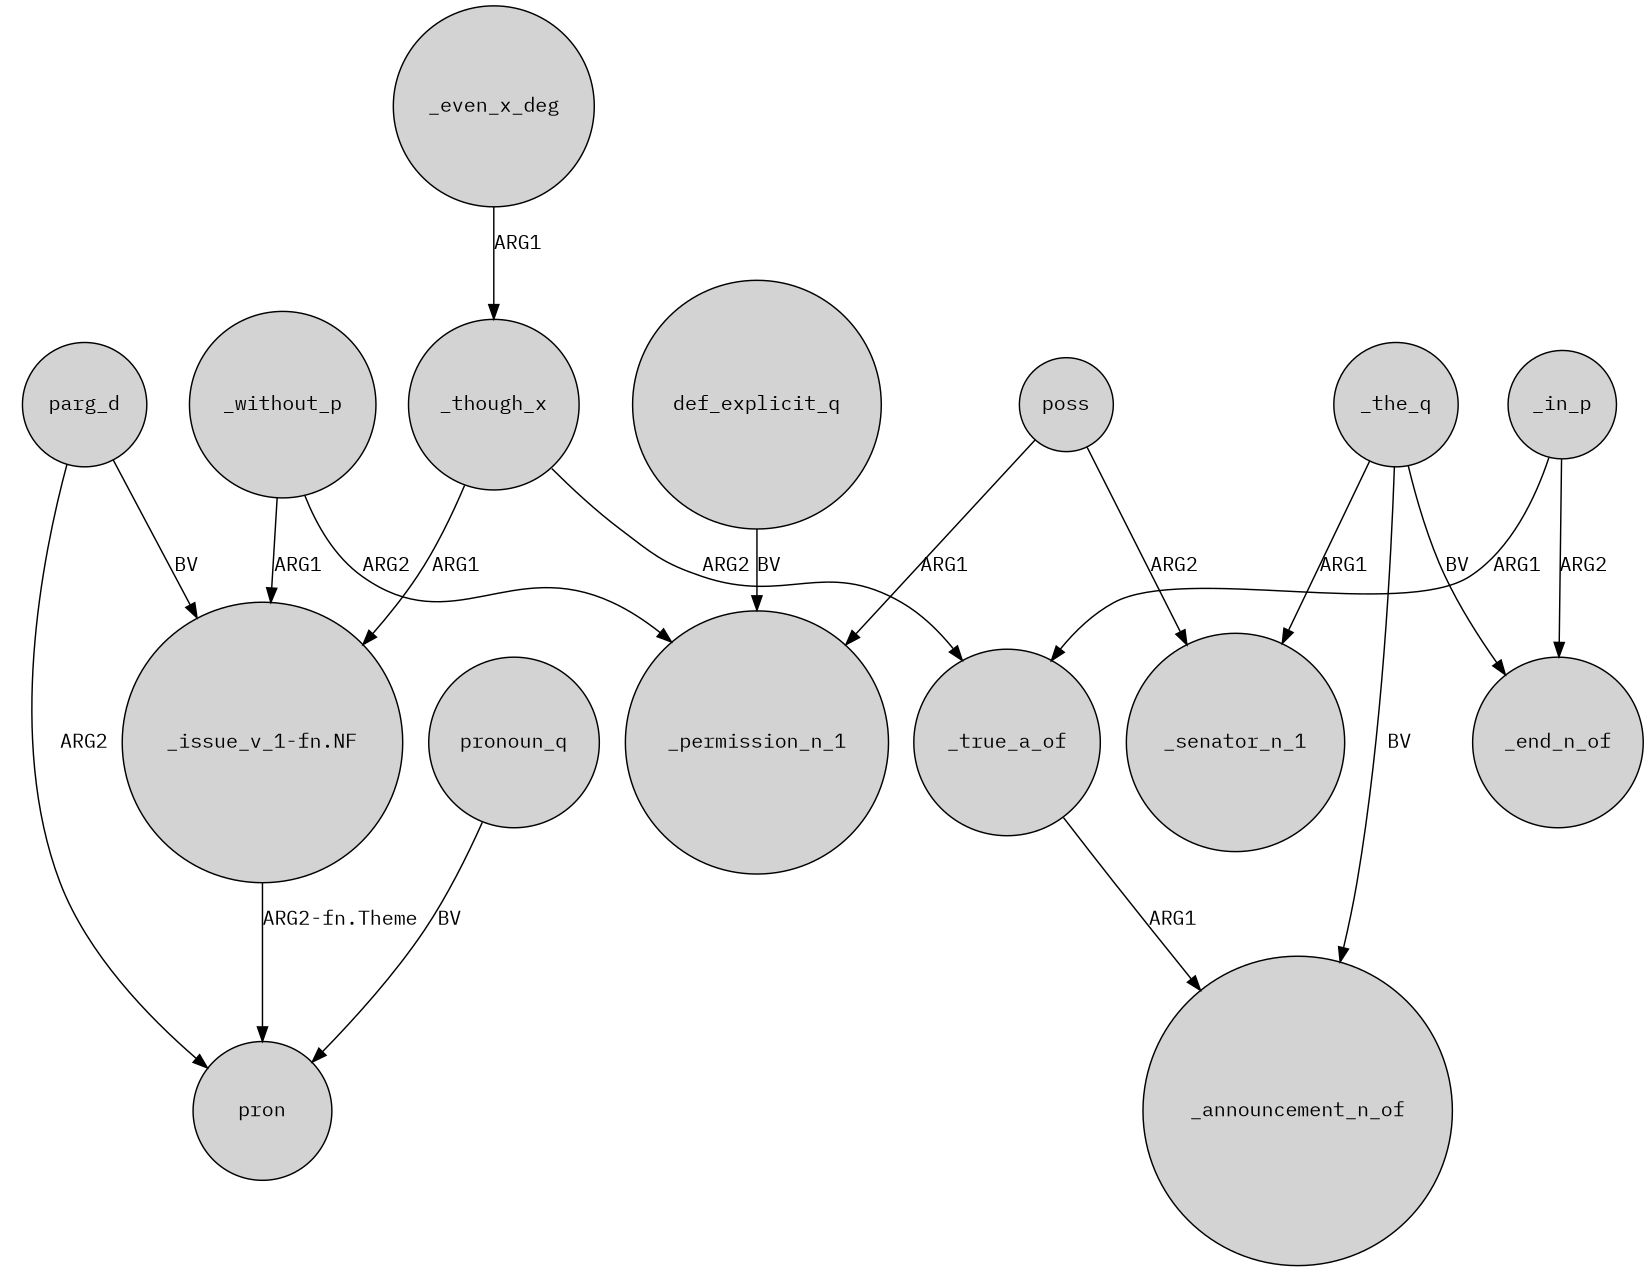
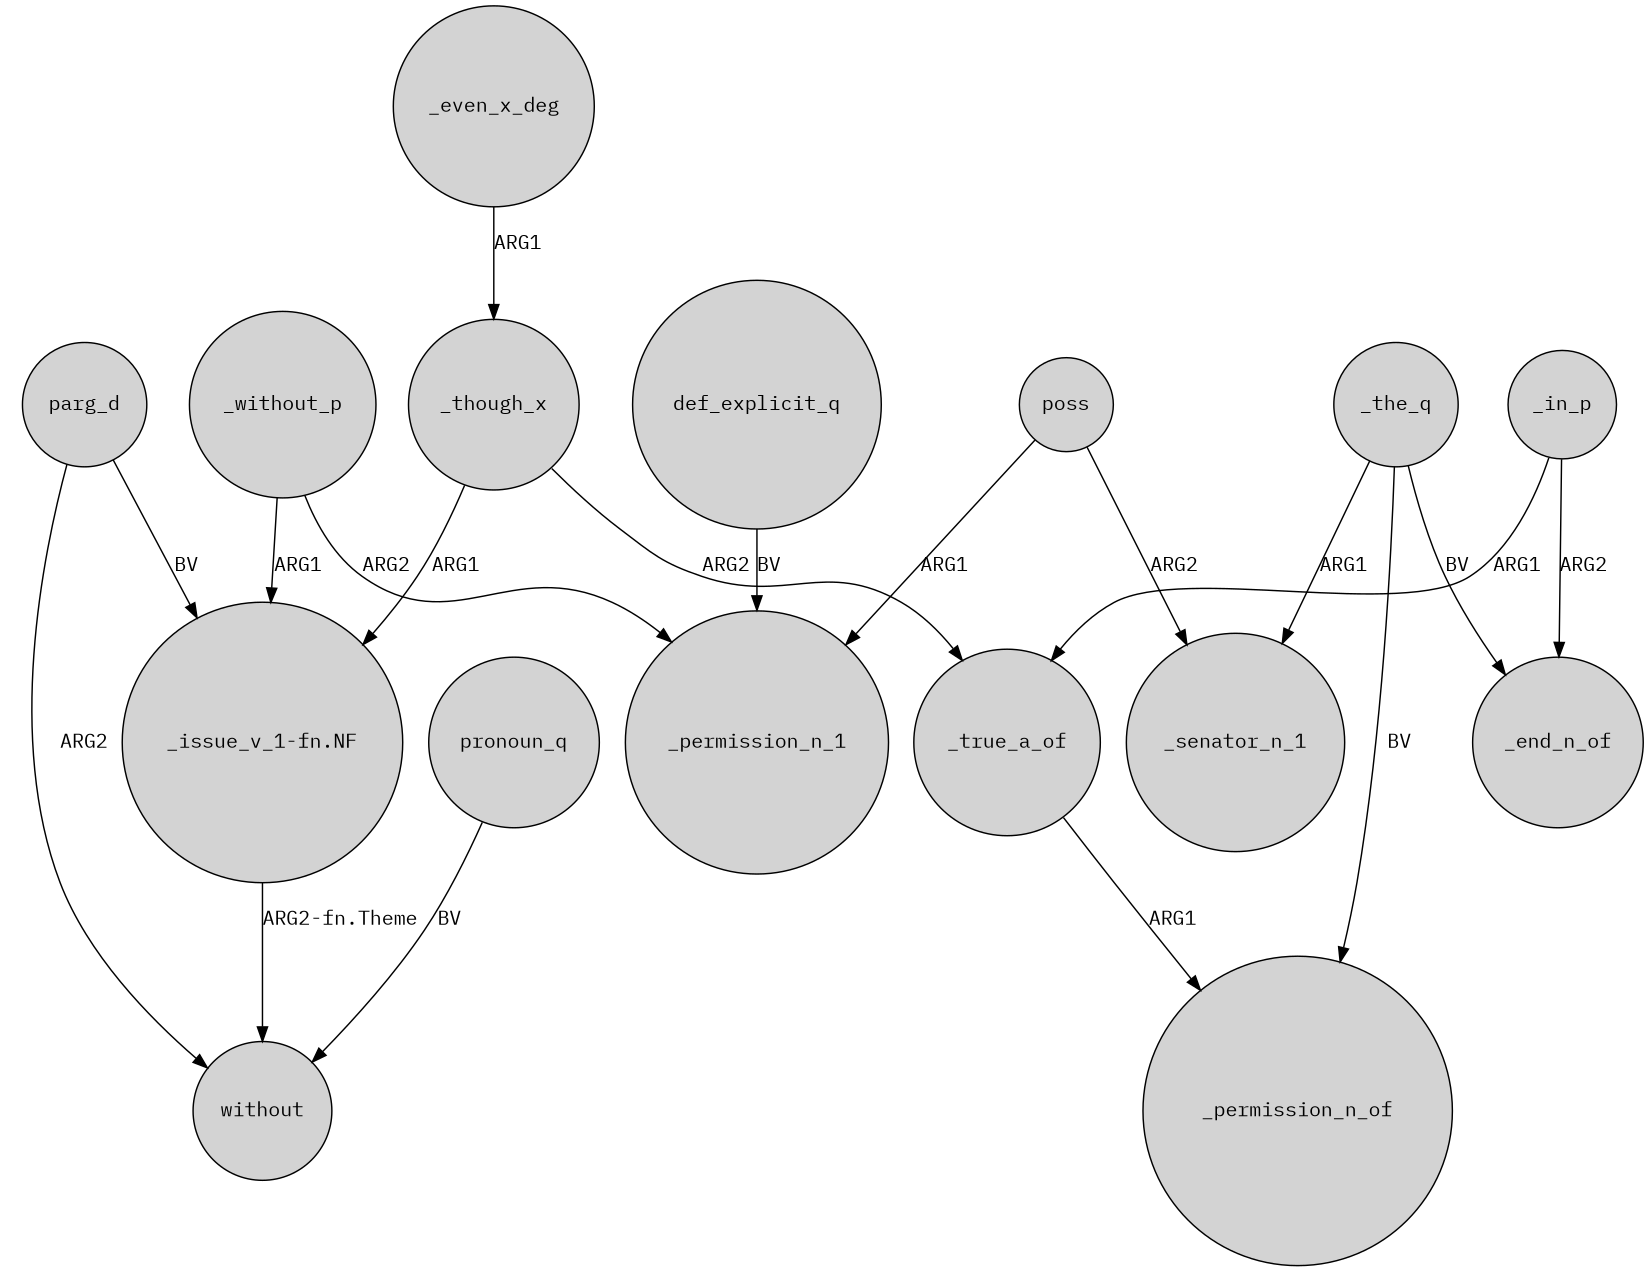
node "pron": label "pron" -> "without"
node "_announcement_n_of": label "_announcement_n_of" -> "_permission_n_of"
